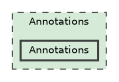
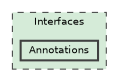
cluster "Annotations": label "Annotations" -> "Interfaces"
